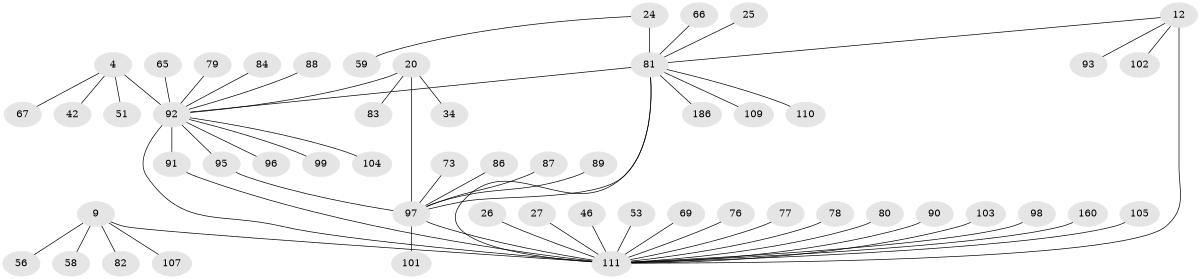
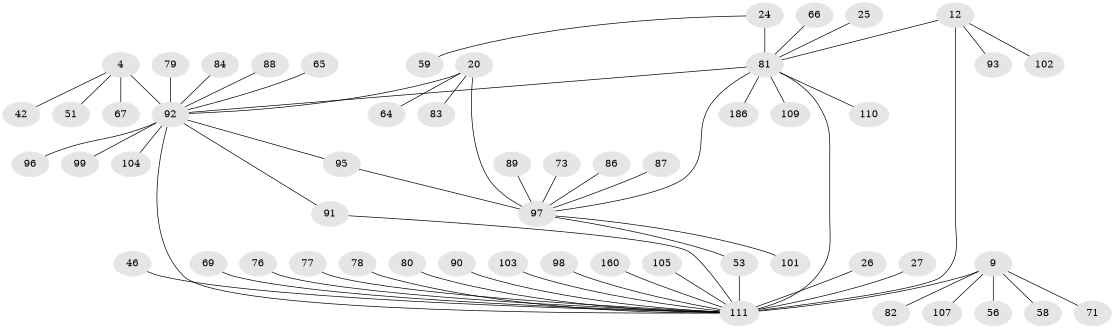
node "34": label "34" -> "64"
edge "97" -- "111": now "97" -- "53"
node "71": added
